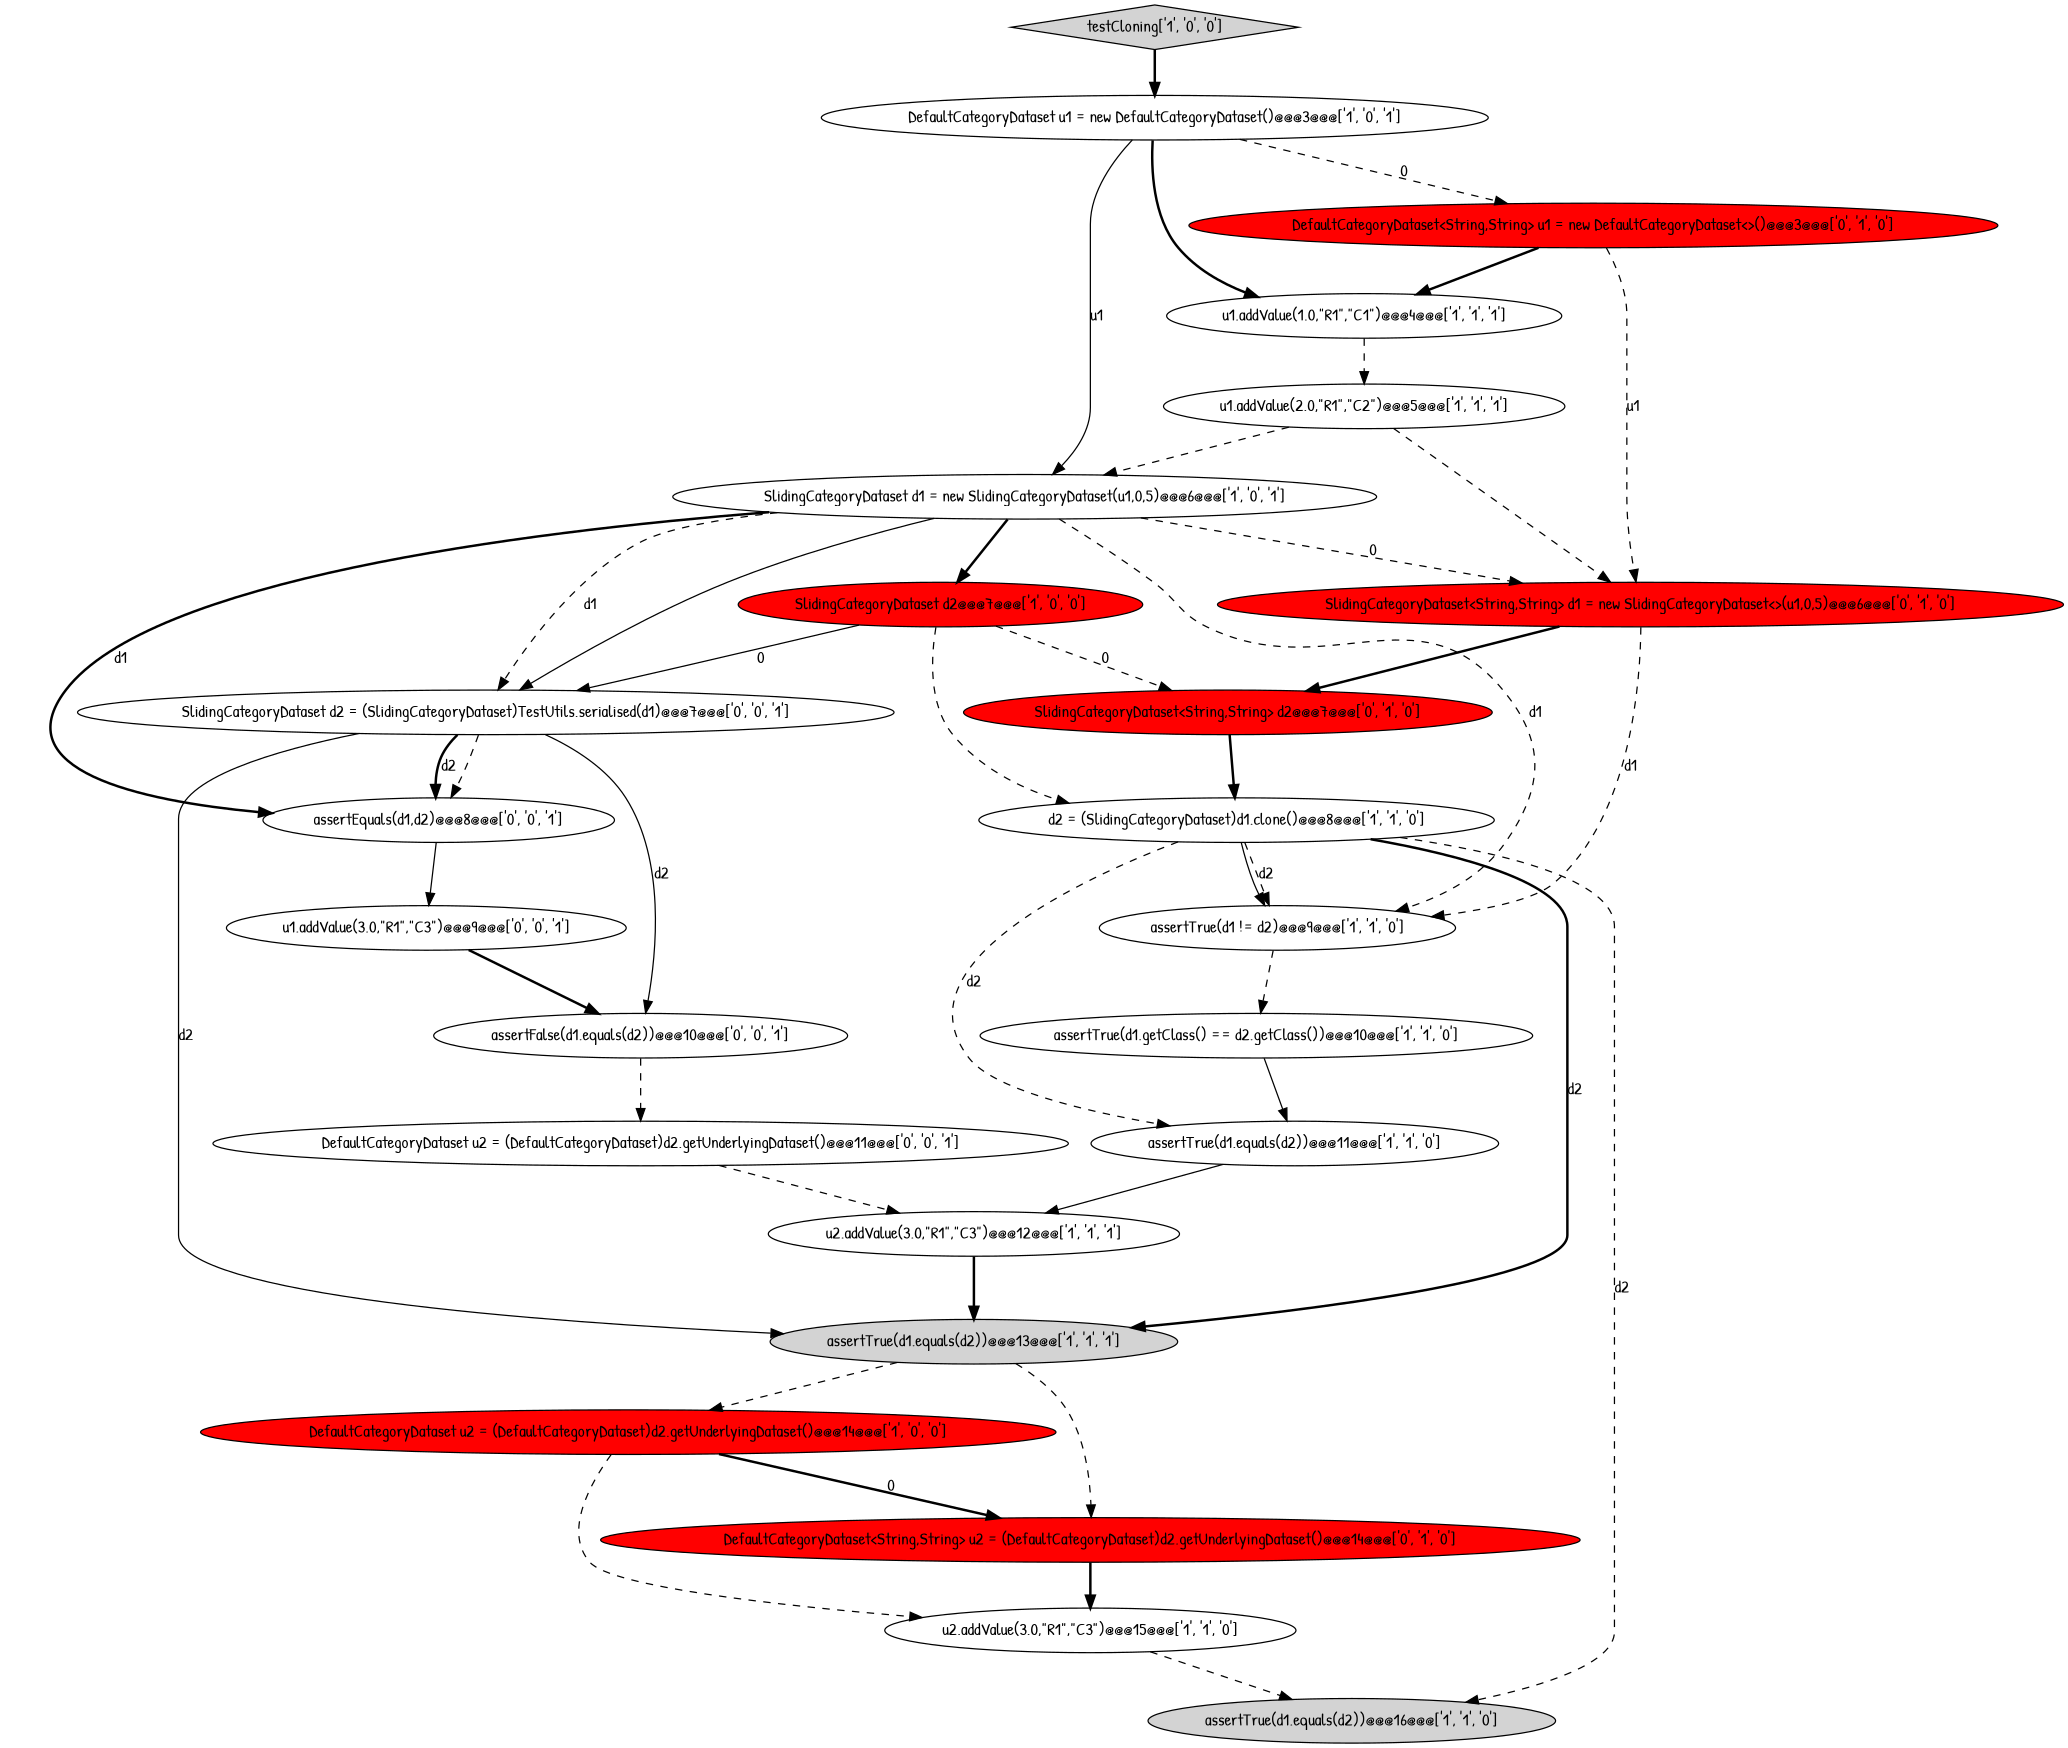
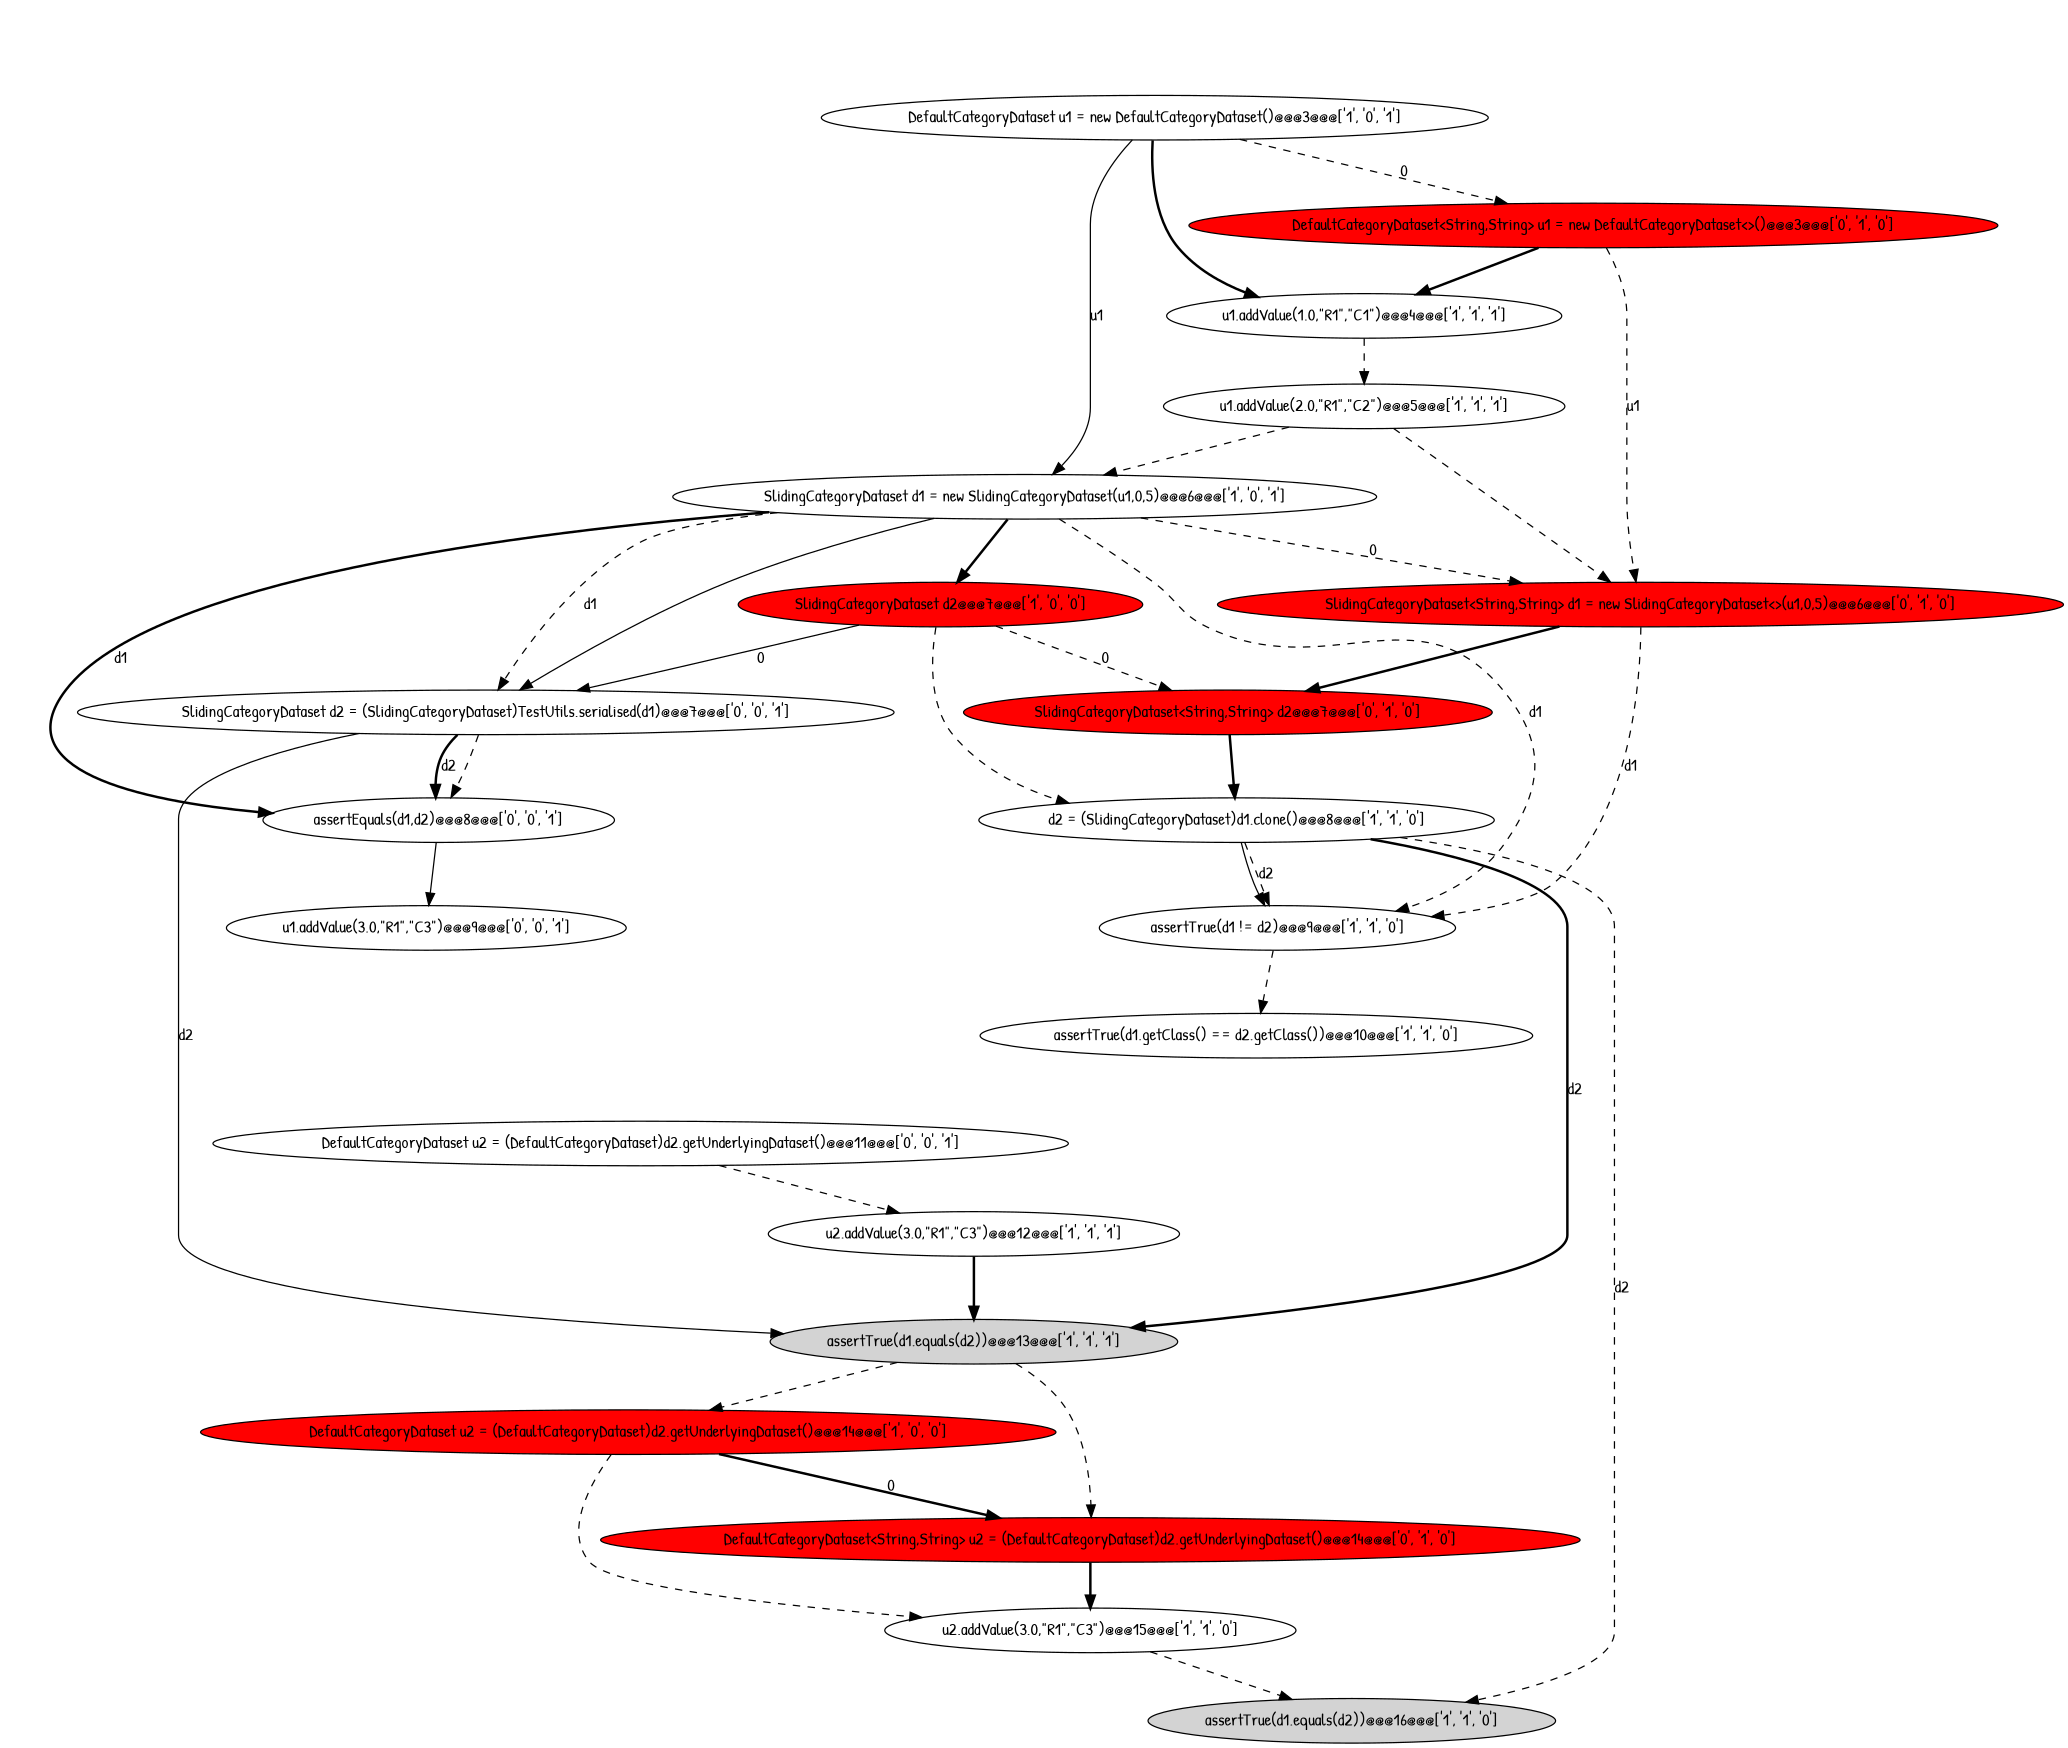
node "testCloning['1', '0', '0']": removed
node "assertFalse(d1.equals(d2))@@@10@@@['0', '0', '1']": removed
node "assertTrue(d1.equals(d2))@@@11@@@['1', '1', '0']": removed
